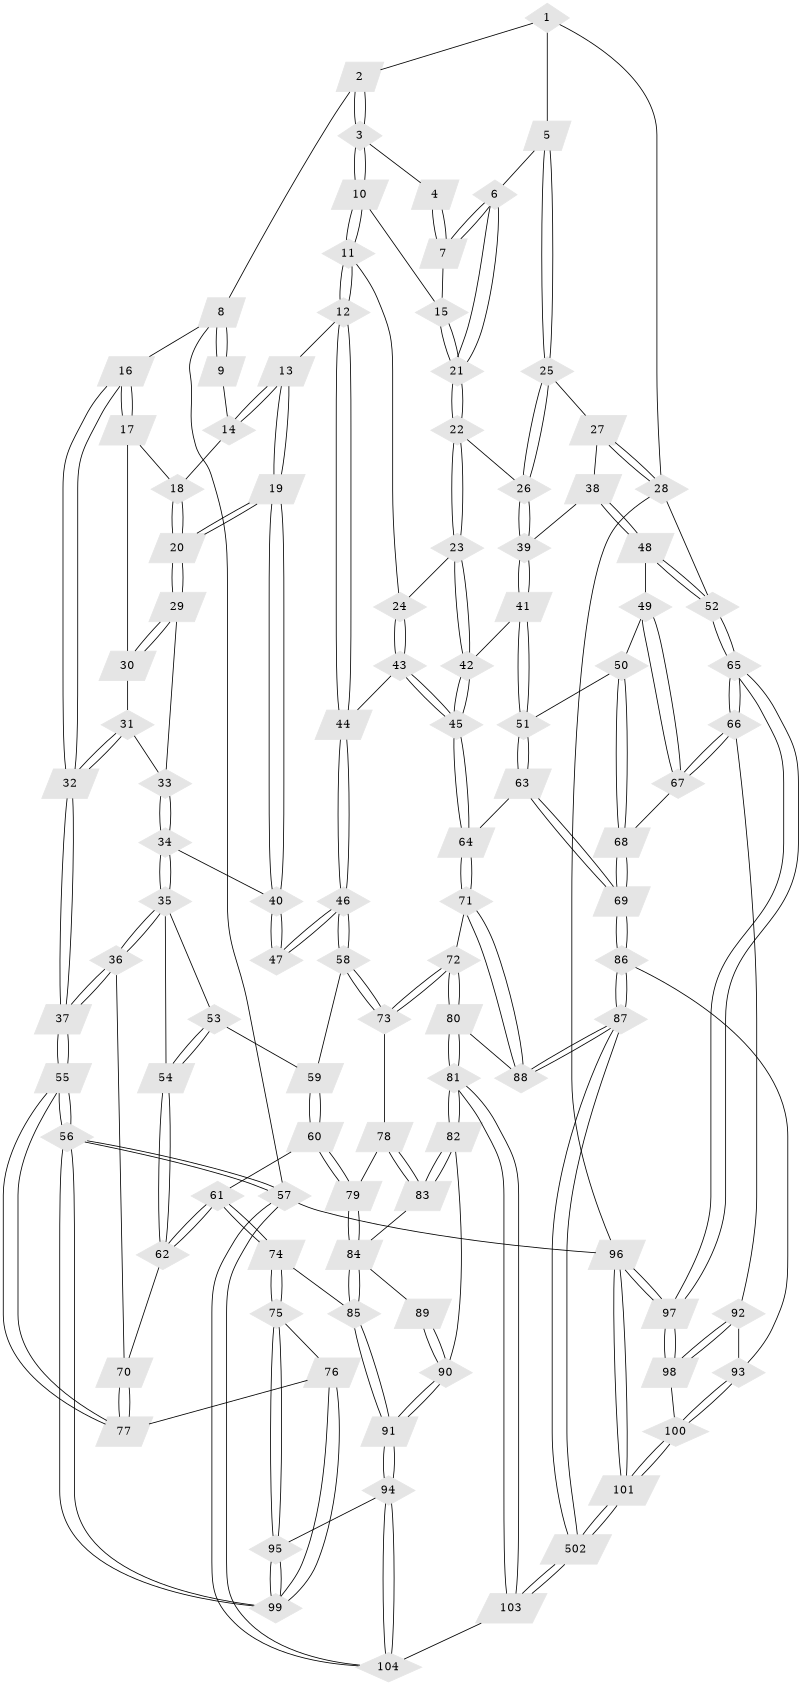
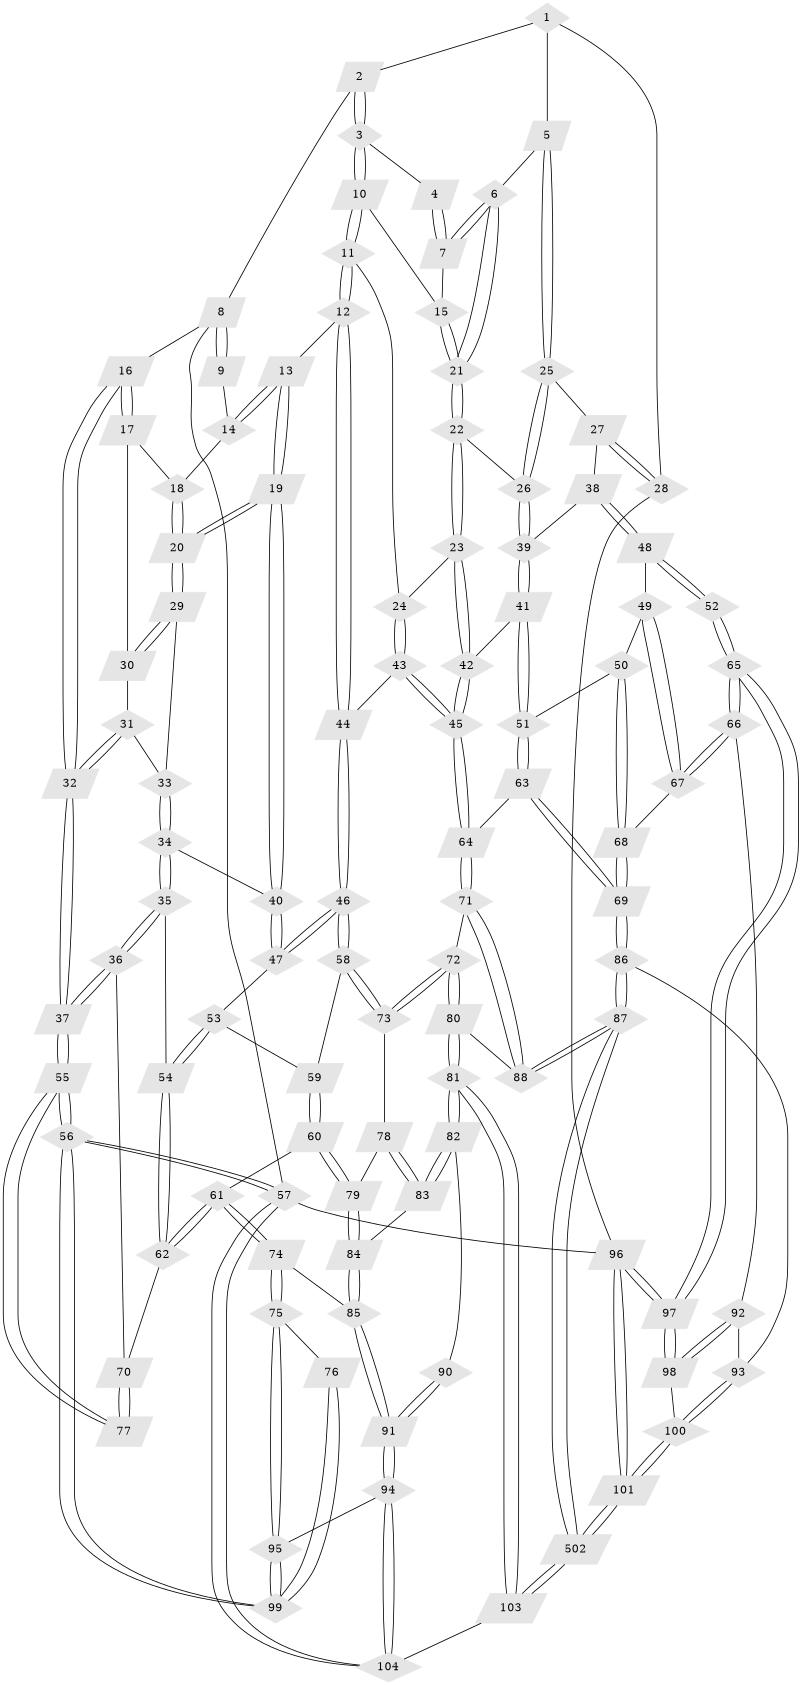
edge "28" -- "52": removed
edge "35" -- "53": now "47" -- "53"
node "89": removed
edge "76" -- "77": removed
